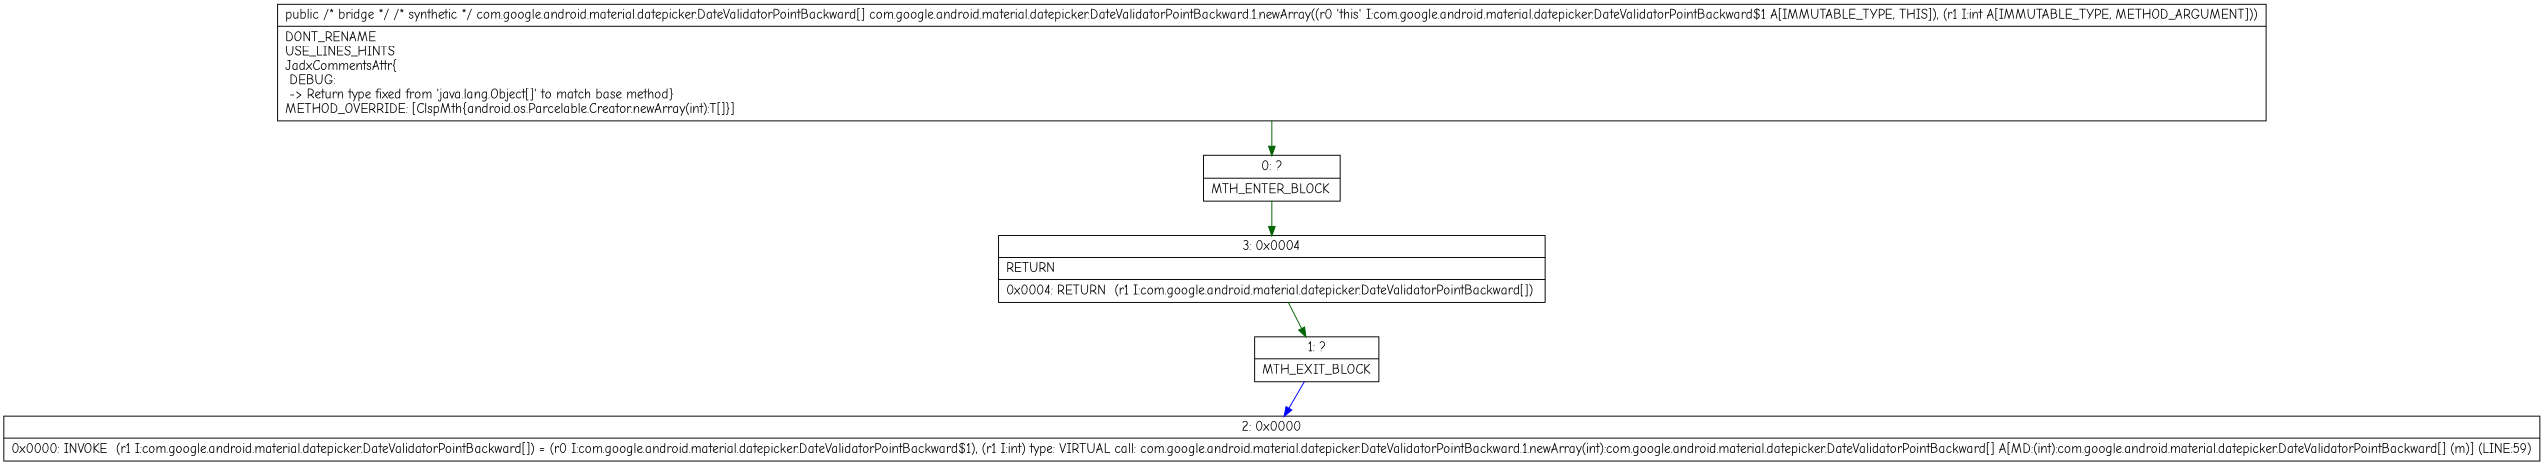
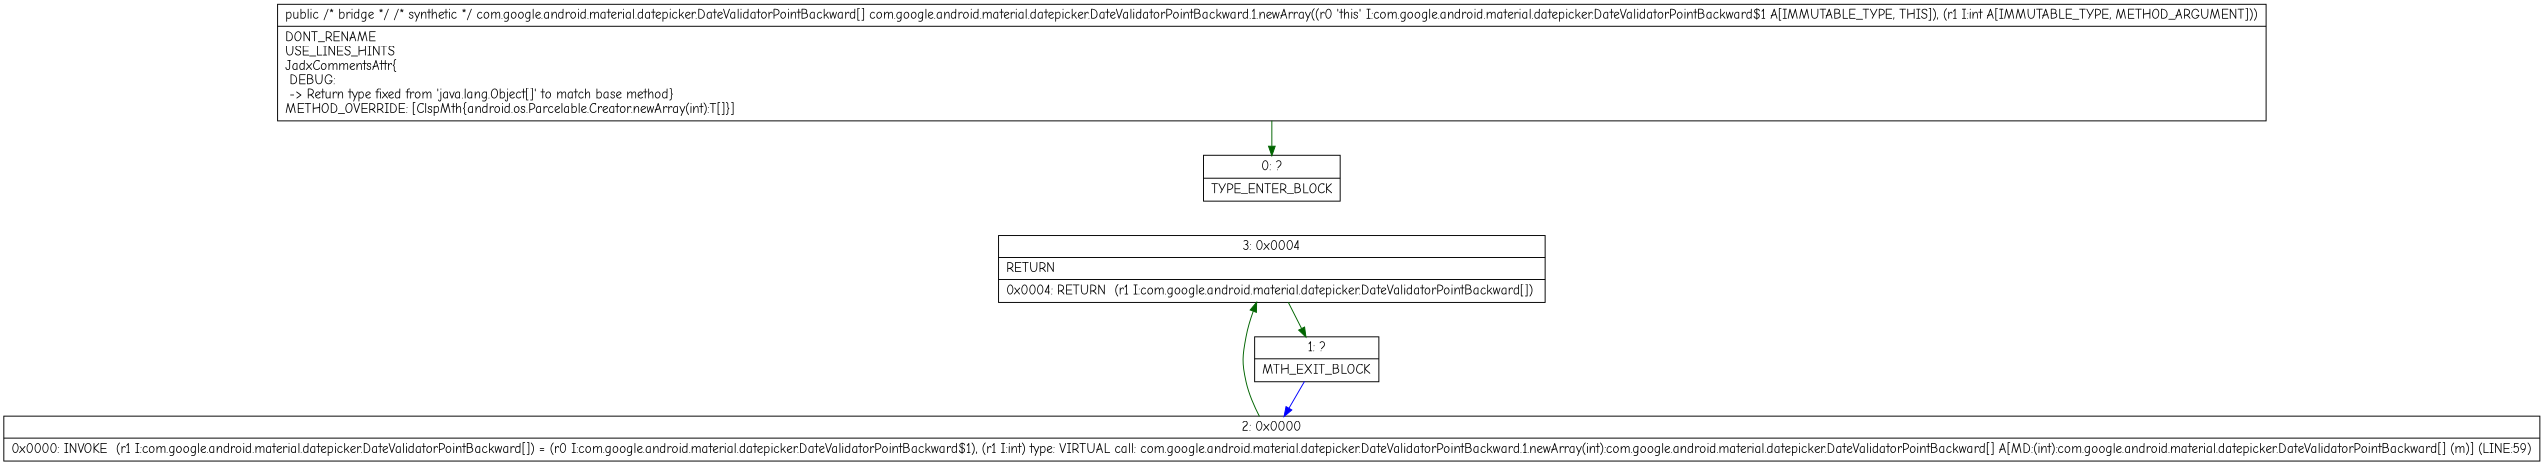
node "0: ?": text "MTH_ENTER_BLOCK" -> "TYPE_ENTER_BLOCK"
edge "0: ?" -> "3: 0x0004": now "2: 0x0000" -> "3: 0x0004"
